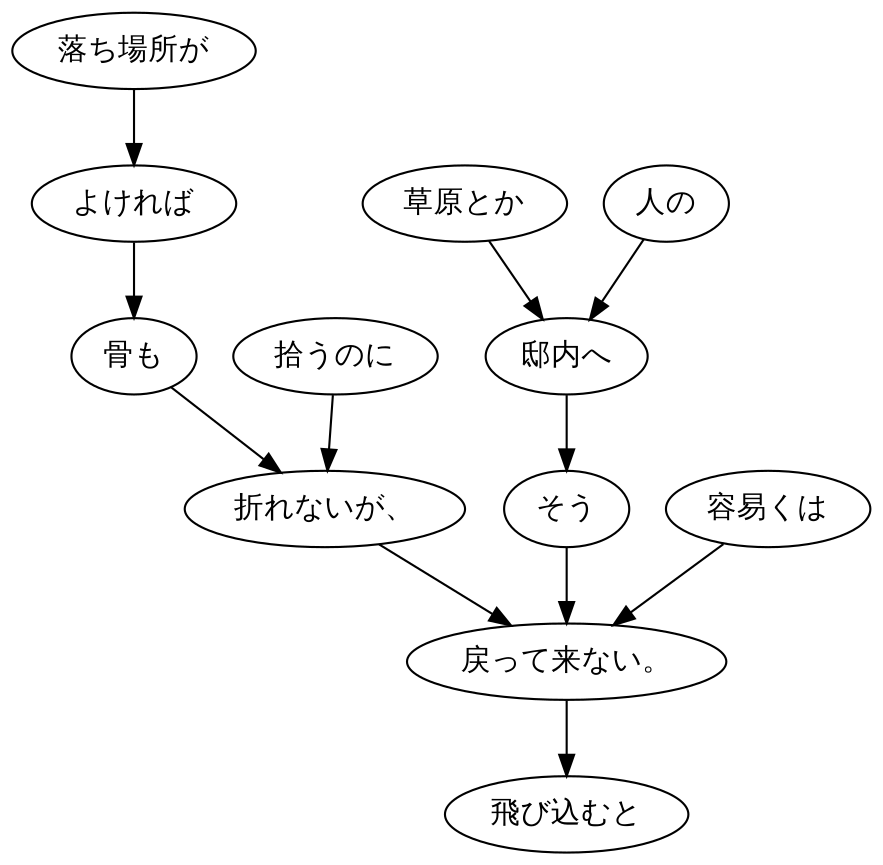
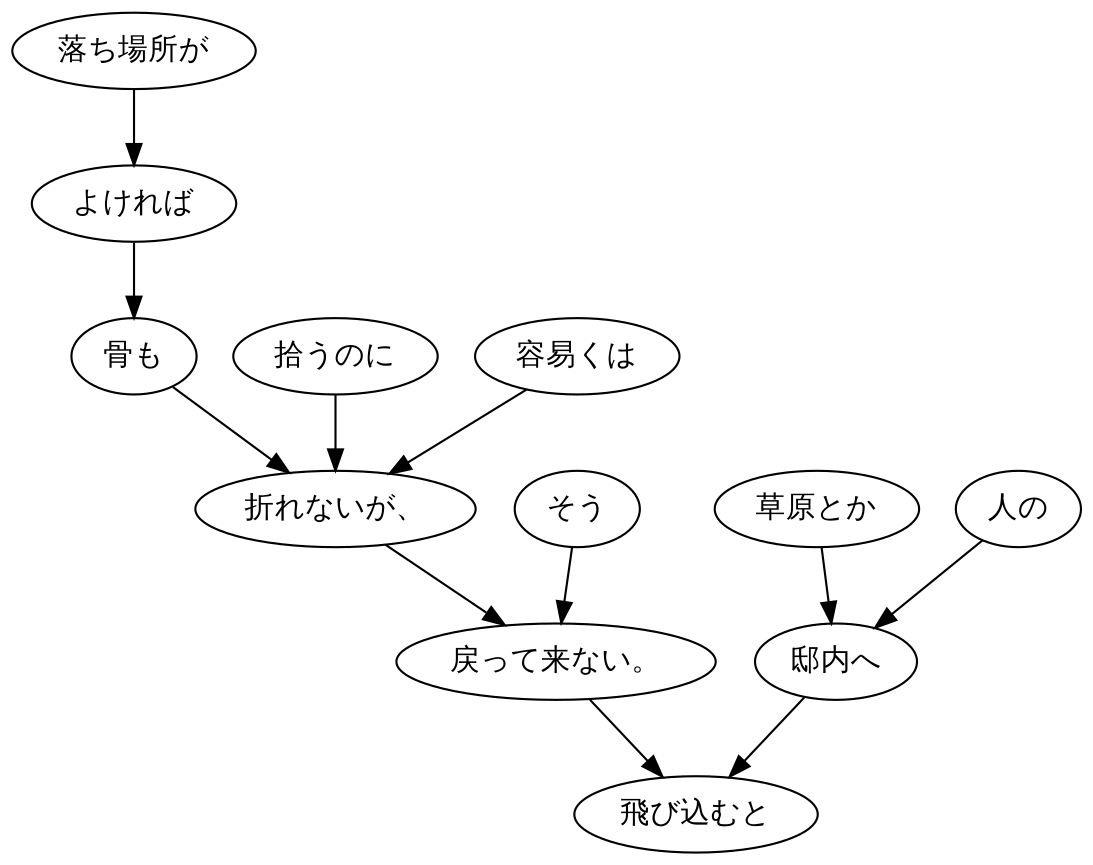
edge "邸内へ" -> "そう": now "邸内へ" -> "飛び込むと"
edge "容易くは" -> "戻って来ない。": now "容易くは" -> "折れないが、"
